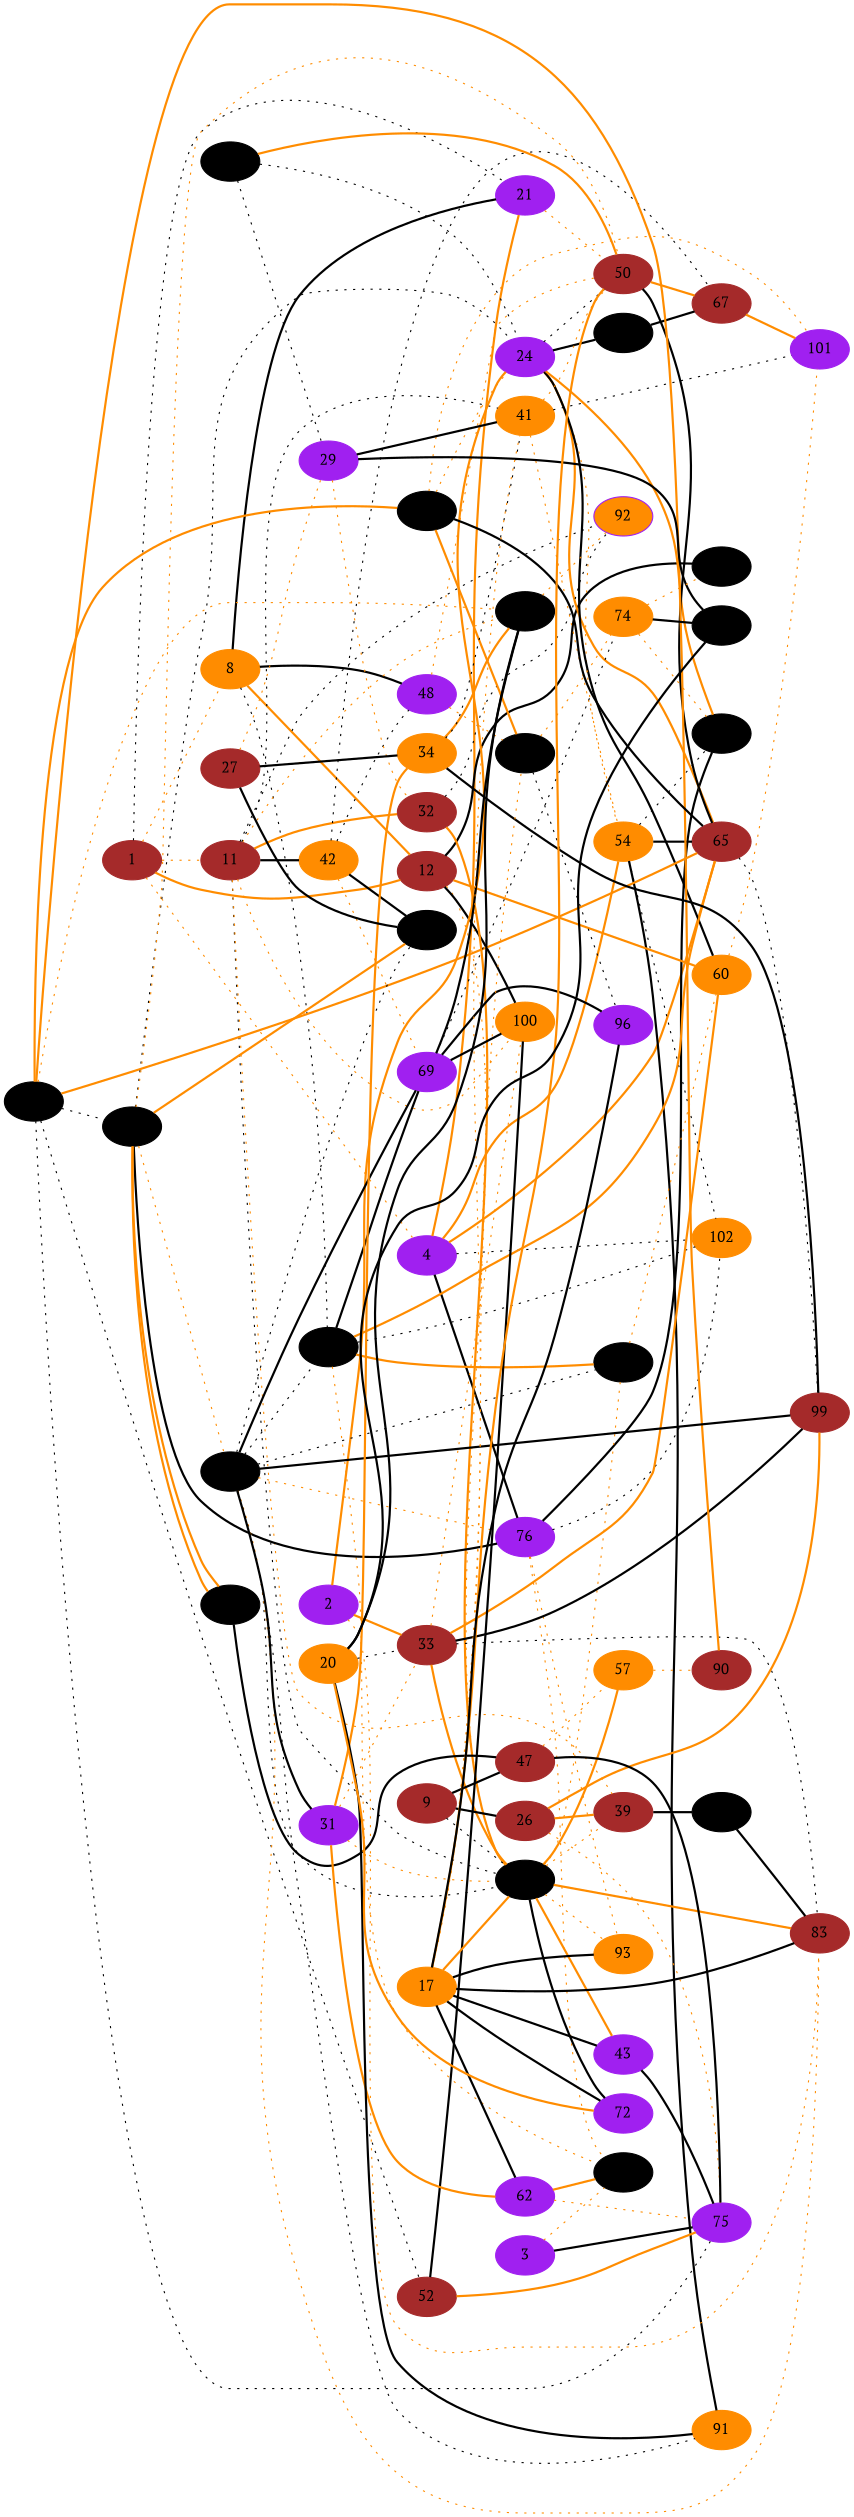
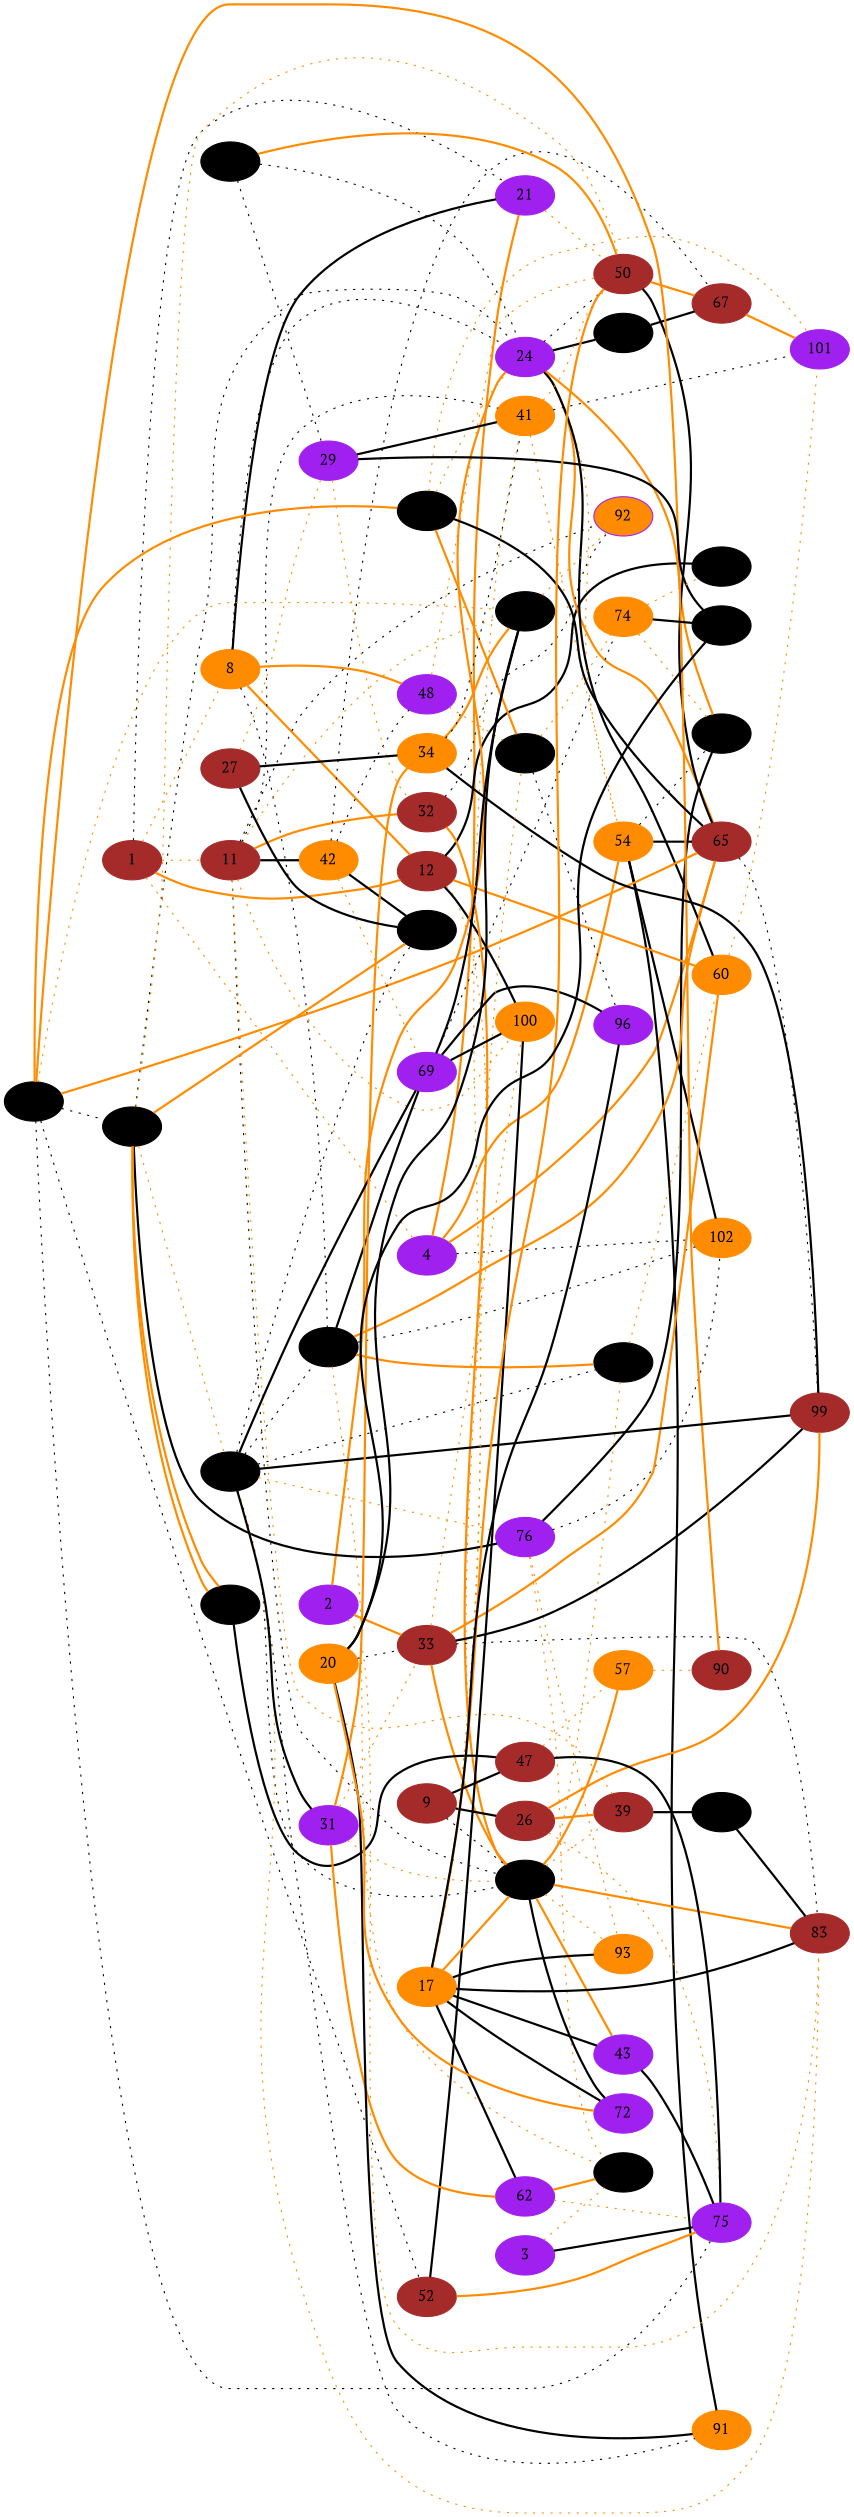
edge "24" -- "8": added
edge "8" -- "48": color black -> darkorange
edge "54" -- "102": style dotted -> bold
edge "4" -- "76": removed
